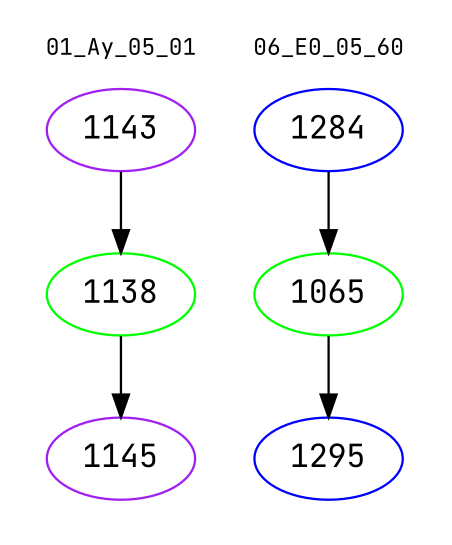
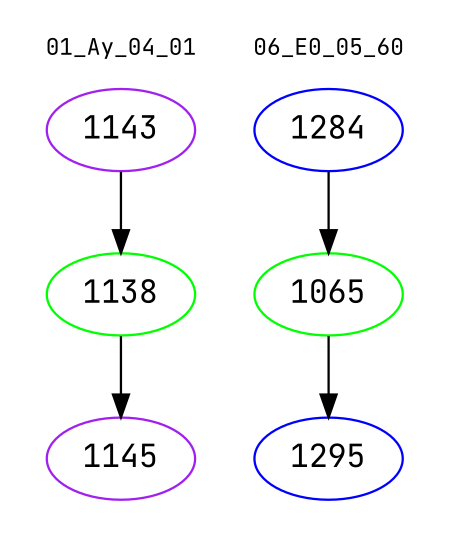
cluster "01_Ay_05_01": label "01_Ay_05_01" -> "01_Ay_04_01"
